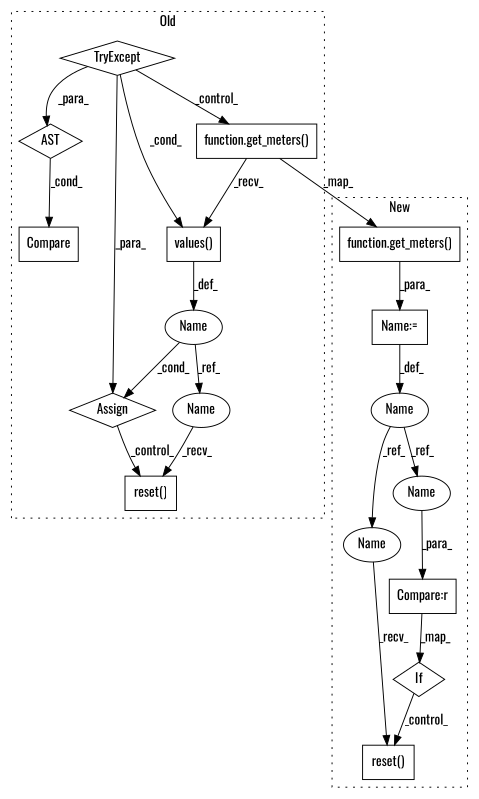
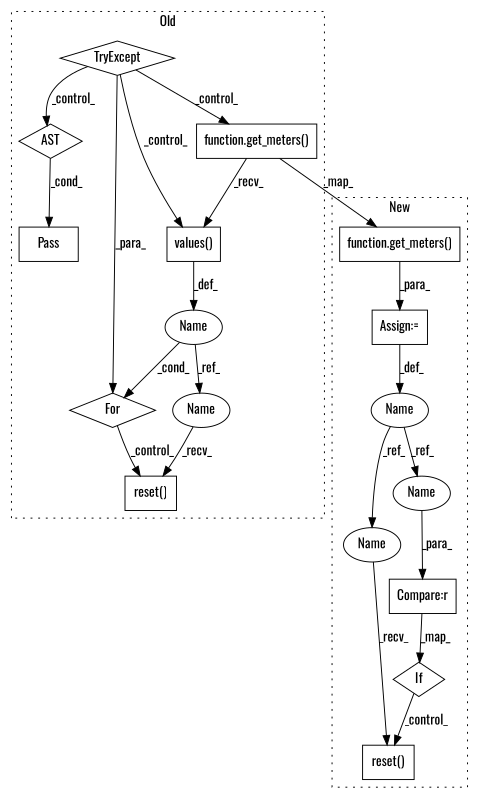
edge "TryExcept" -> "AST": label "_para_" -> "_control_"
edge "TryExcept" -> "values()": label "_cond_" -> "_control_"
node "Compare": label "Compare" -> "Pass"
node "Name:=": label "Name:=" -> "Assign:="
node "Assign": label "Assign" -> "For"
